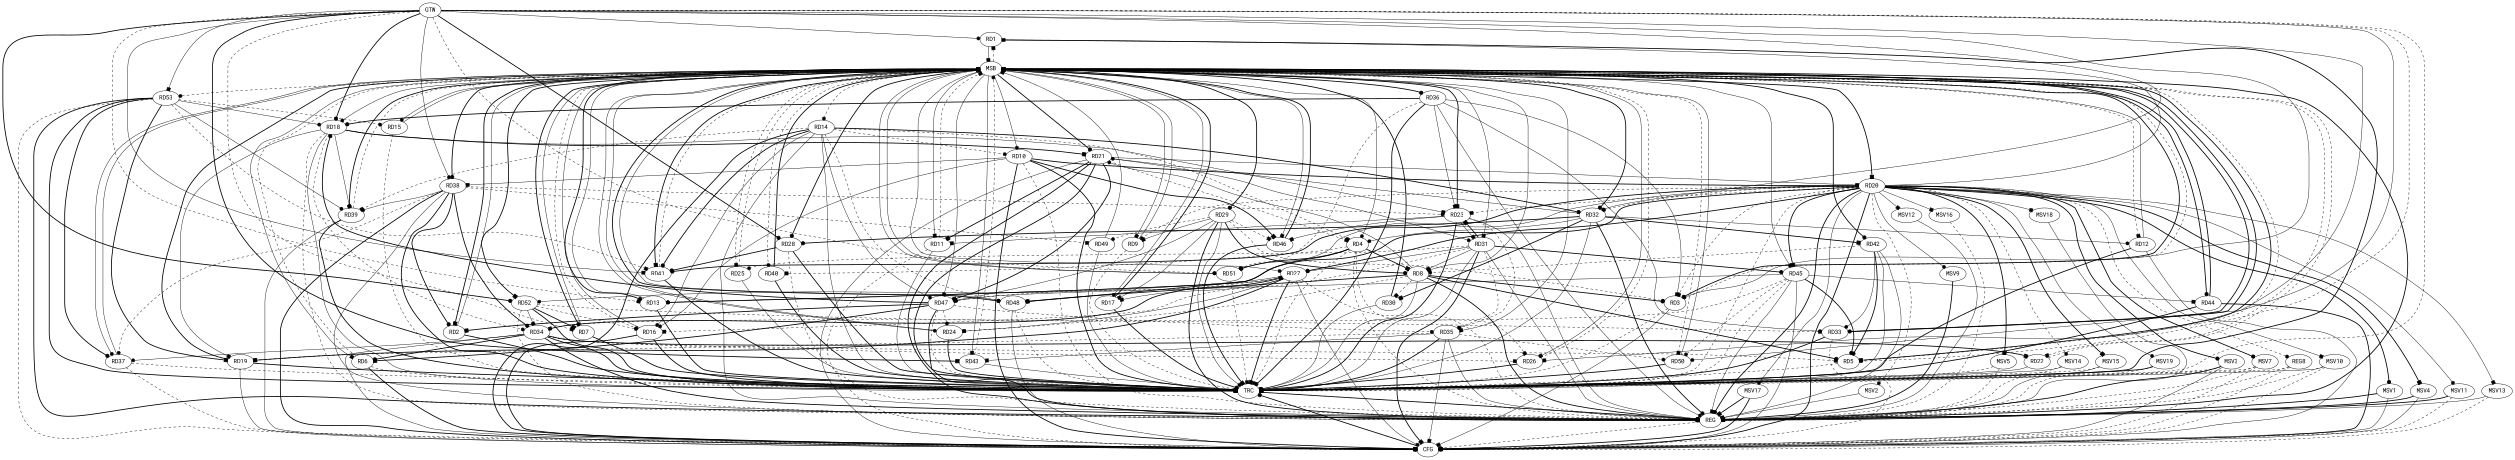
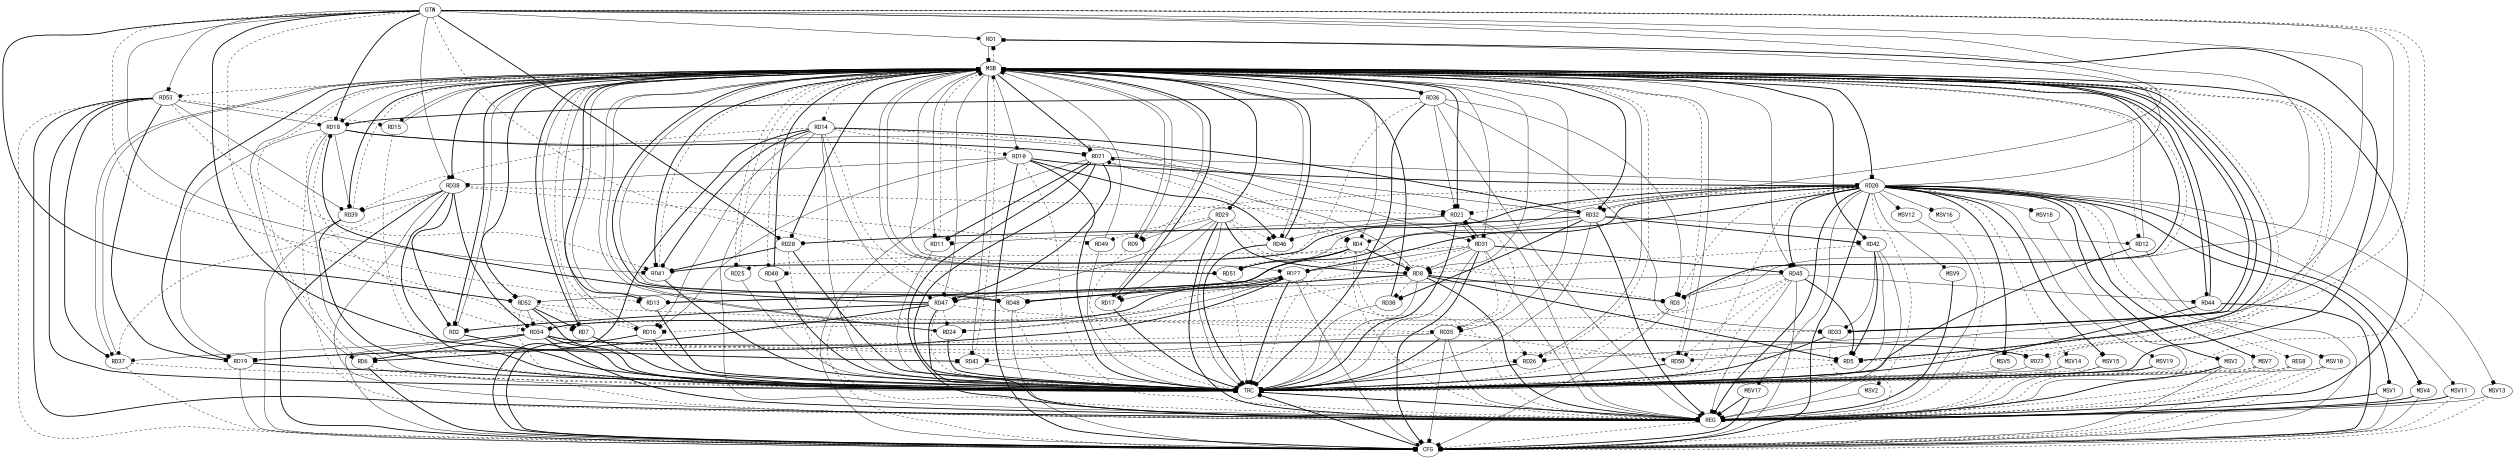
edge "RD10" -> "RD16": arrowhead dot -> box
